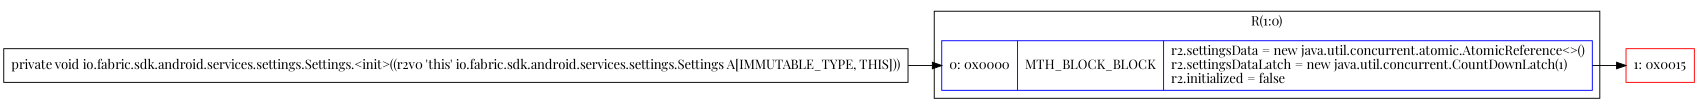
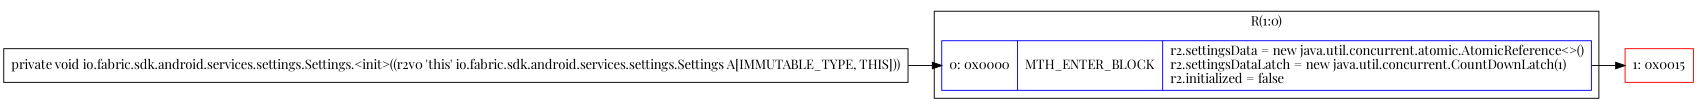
node "0: 0x0000": text "MTH_BLOCK_BLOCK" -> "MTH_ENTER_BLOCK"
